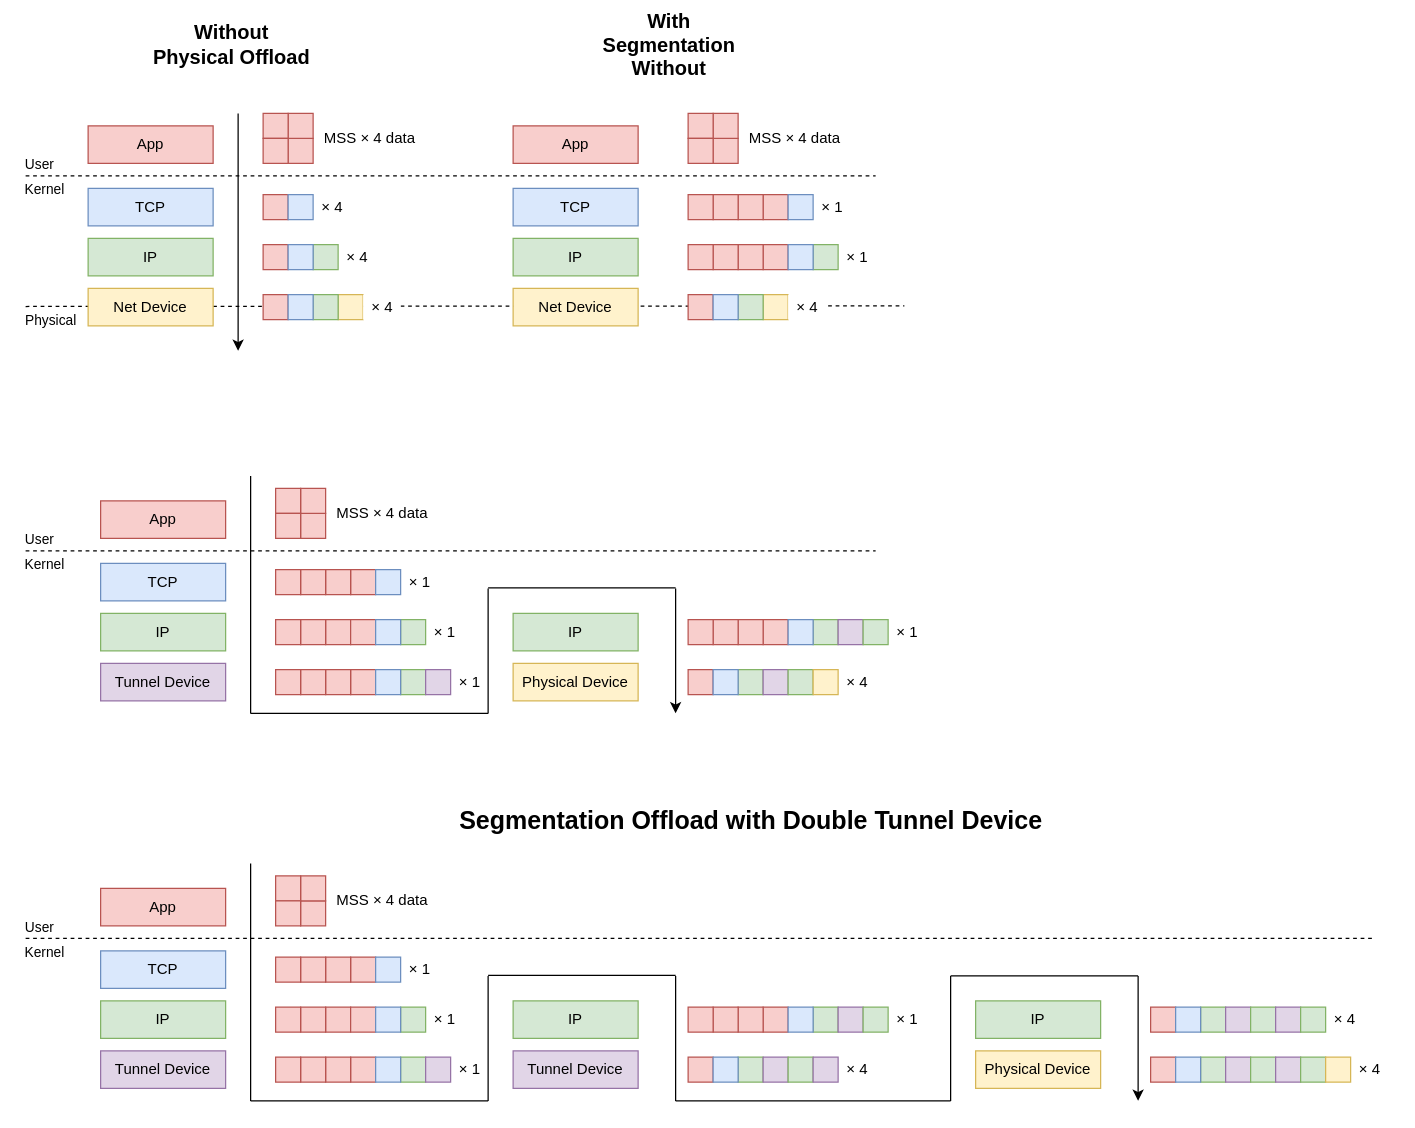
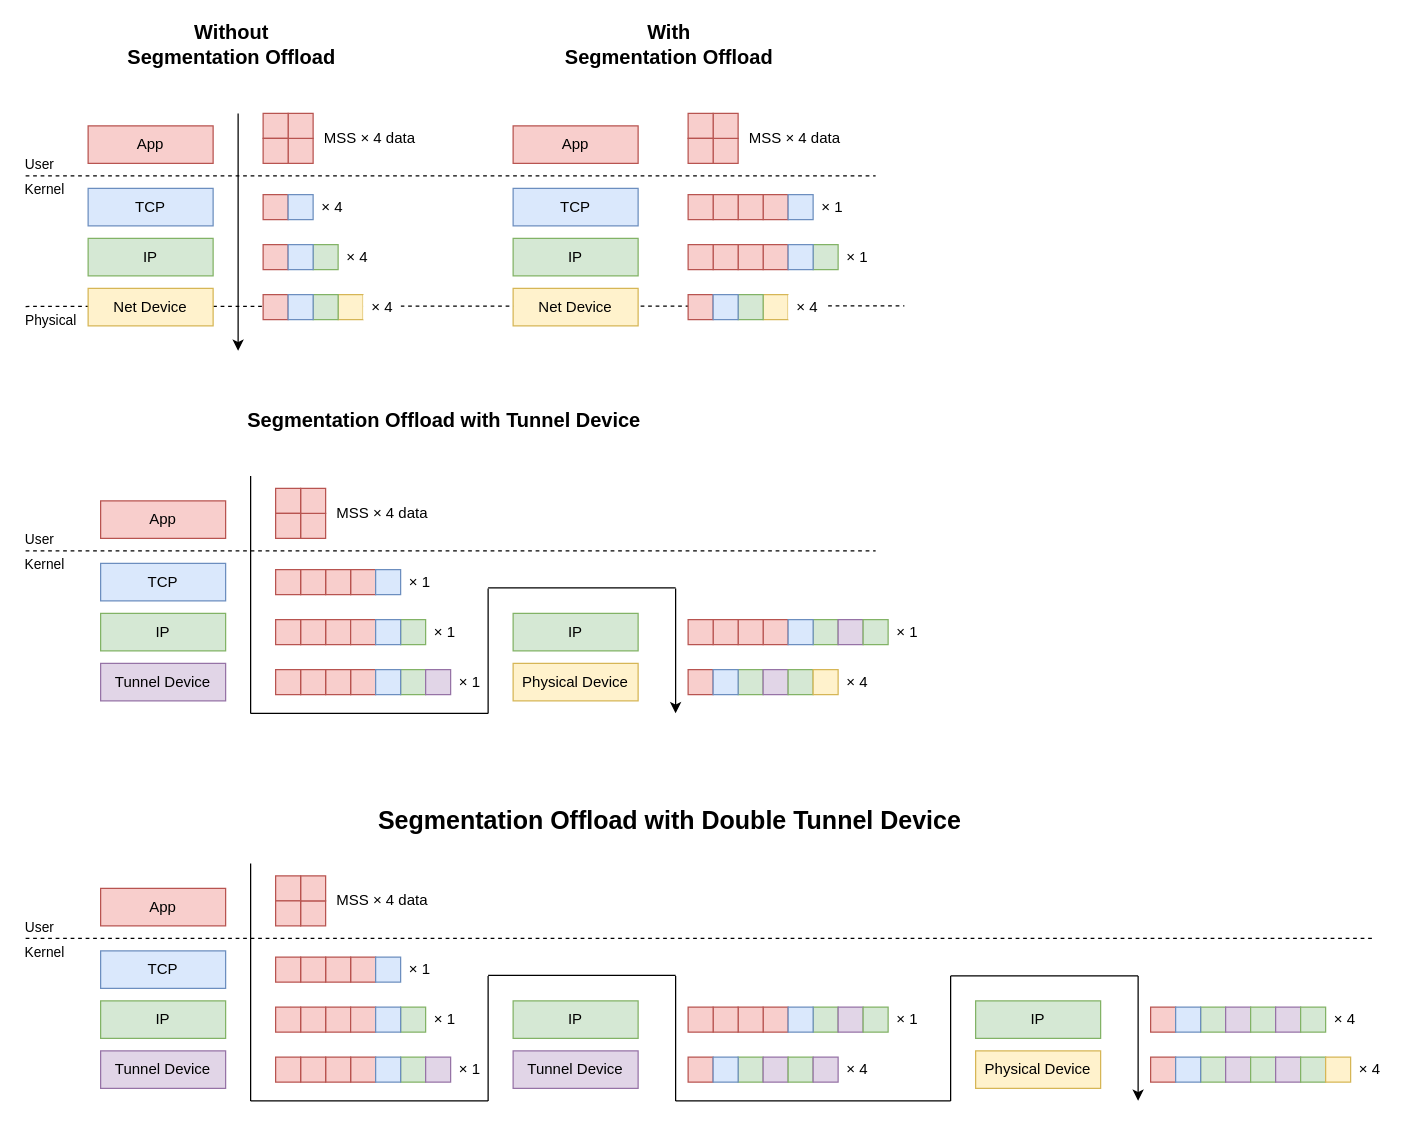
node "Without Physical Offload": label "Without Physical Offload" -> "Without Segmentation Offload"
node "With Segmentation Without": label "With Segmentation Without" -> "With Segmentation Offload"
node "Segmentation Offload with Tunnel Device": added
node "Segmentation Offload with Double Tunnel Device": moved (751, 819) -> (669, 819)
